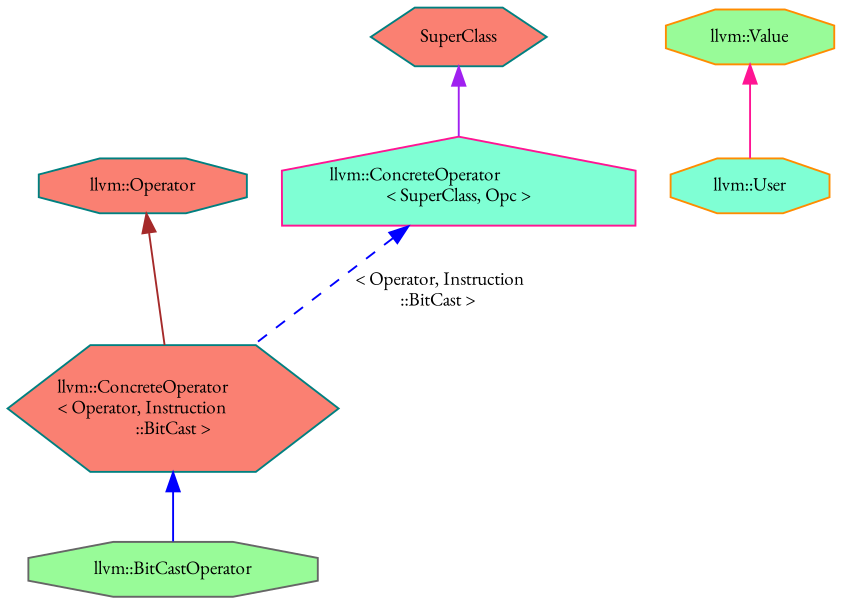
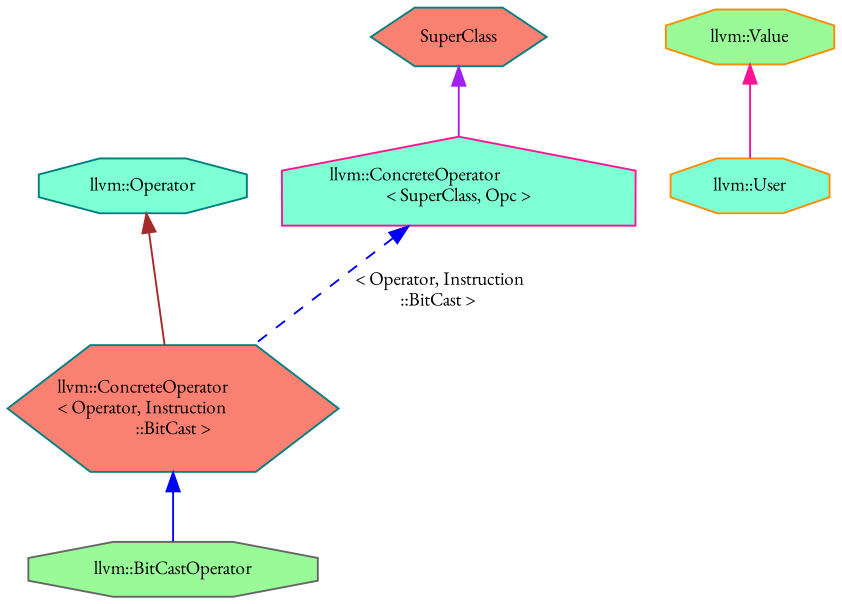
node "llvm::Operator": fillcolor salmon -> aquamarine
